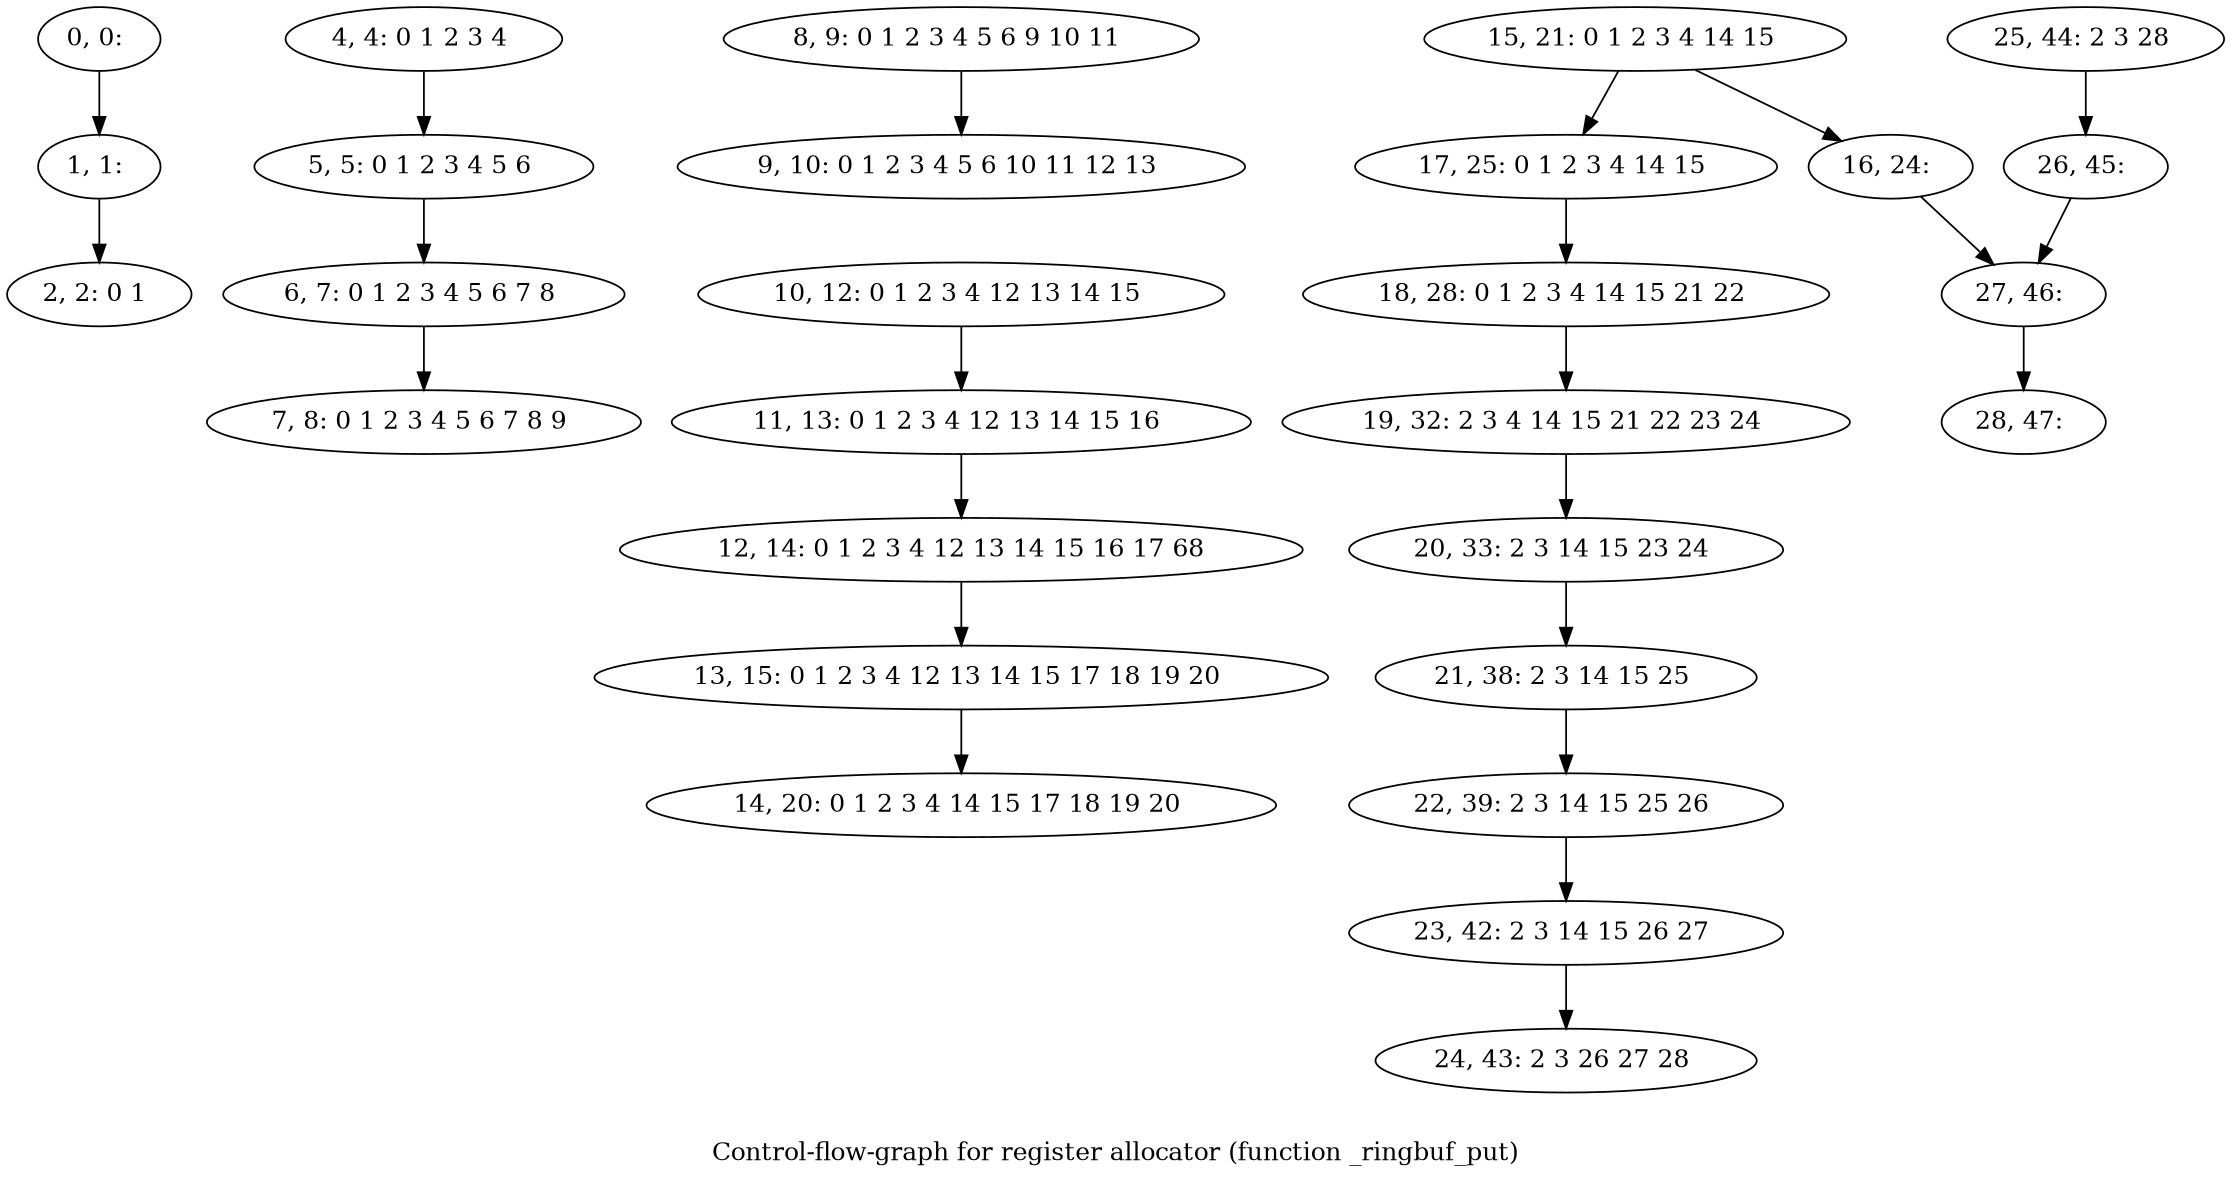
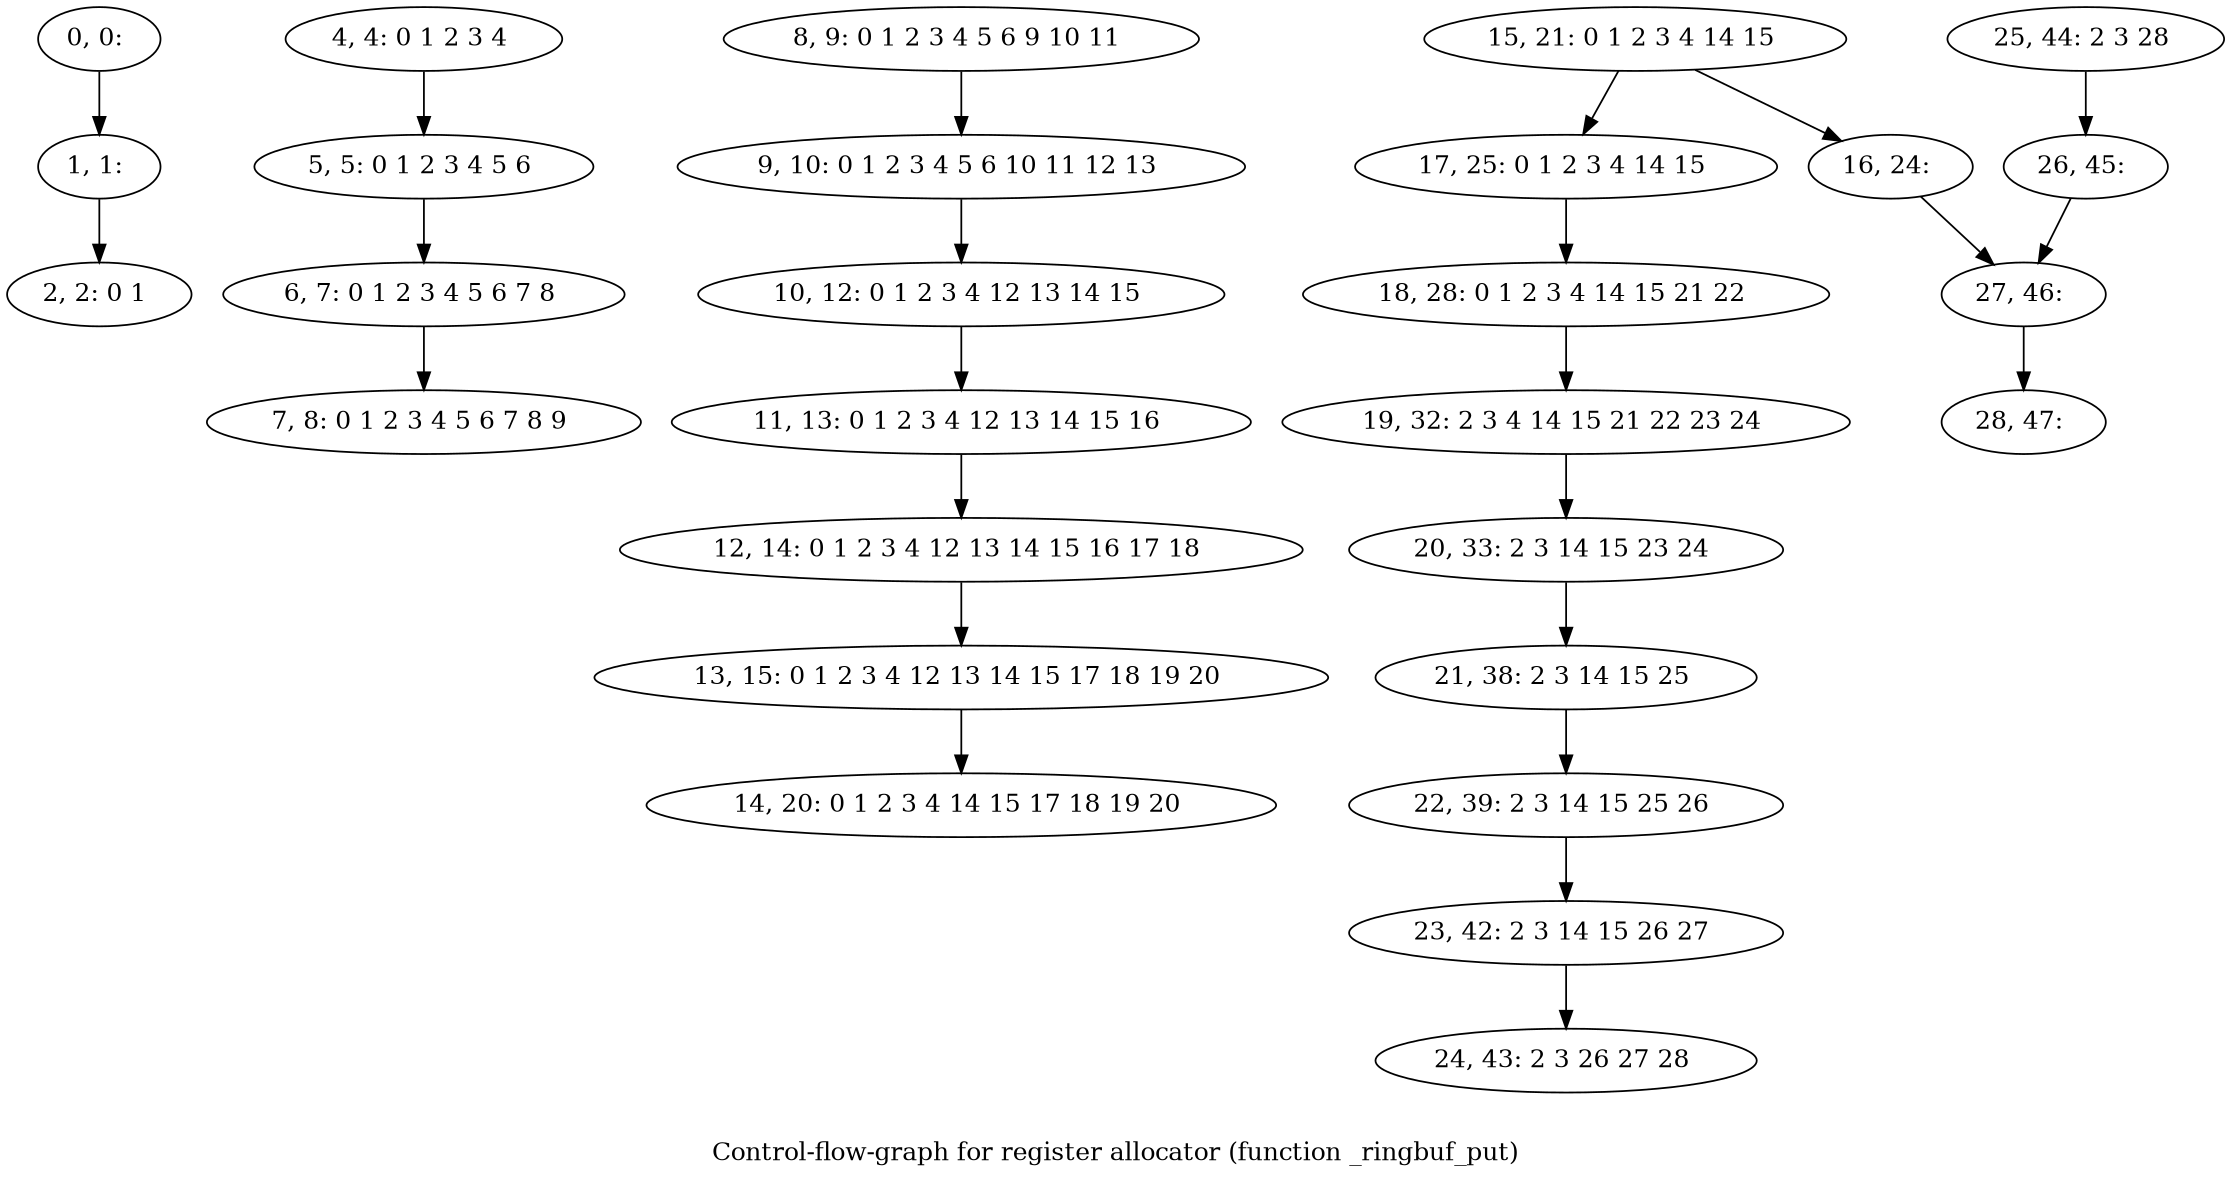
edge "9, 10: 0 1 2 3 4 5 6 10 11 12 13" -> "10, 12: 0 1 2 3 4 12 13 14 15": added
node "12, 14: 0 1 2 3 4 12 13 14 15 16 17 68": label "12, 14: 0 1 2 3 4 12 13 14 15 16 17 68" -> "12, 14: 0 1 2 3 4 12 13 14 15 16 17 18"
